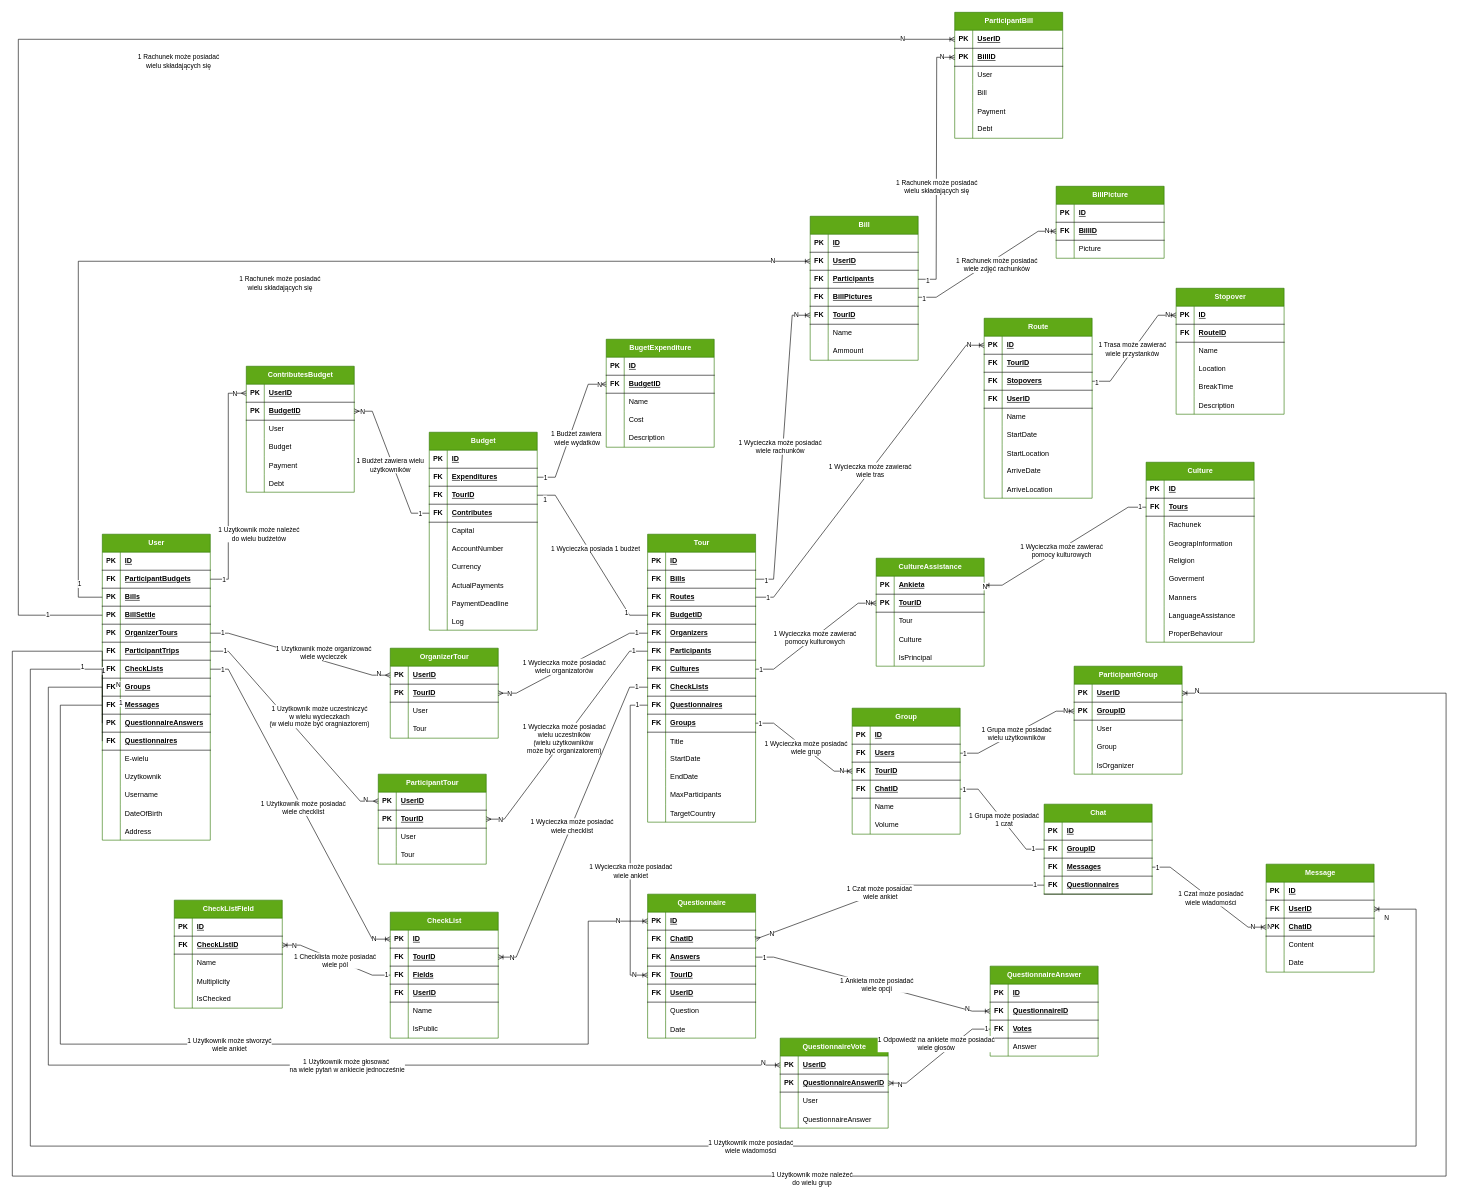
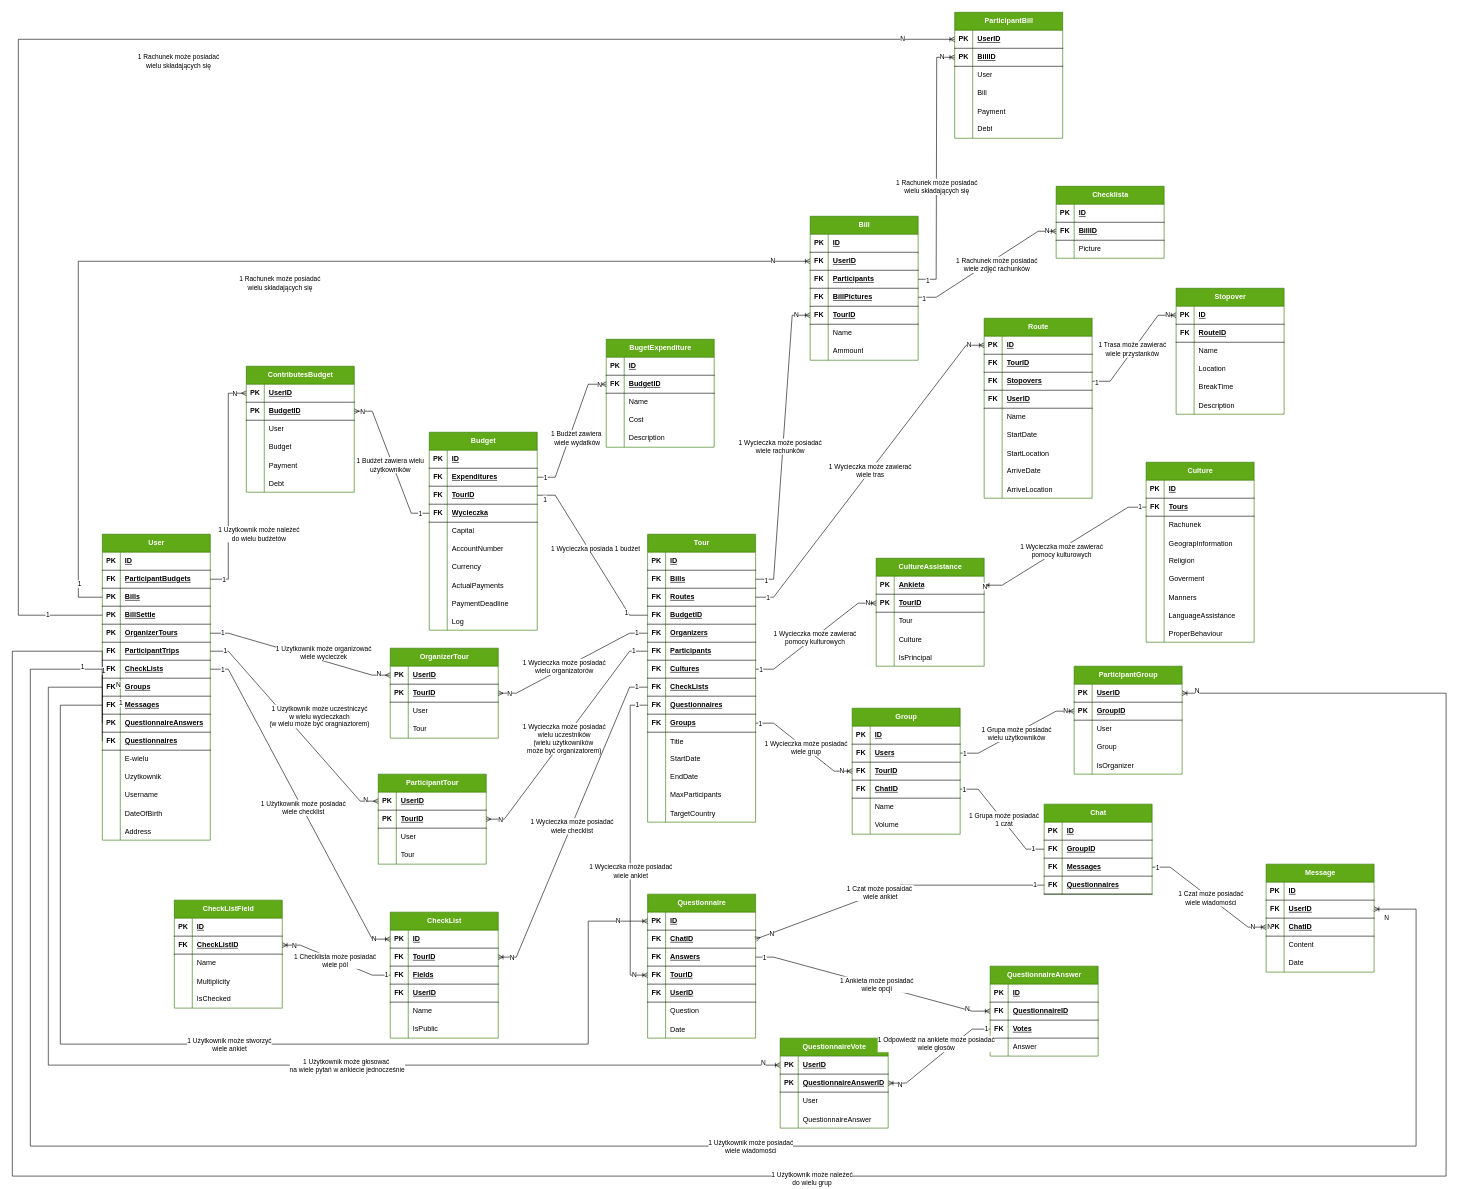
node "BillPicture": label "BillPicture" -> "Checklista"
node "Contributes": label "Contributes" -> "Wycieczka"
